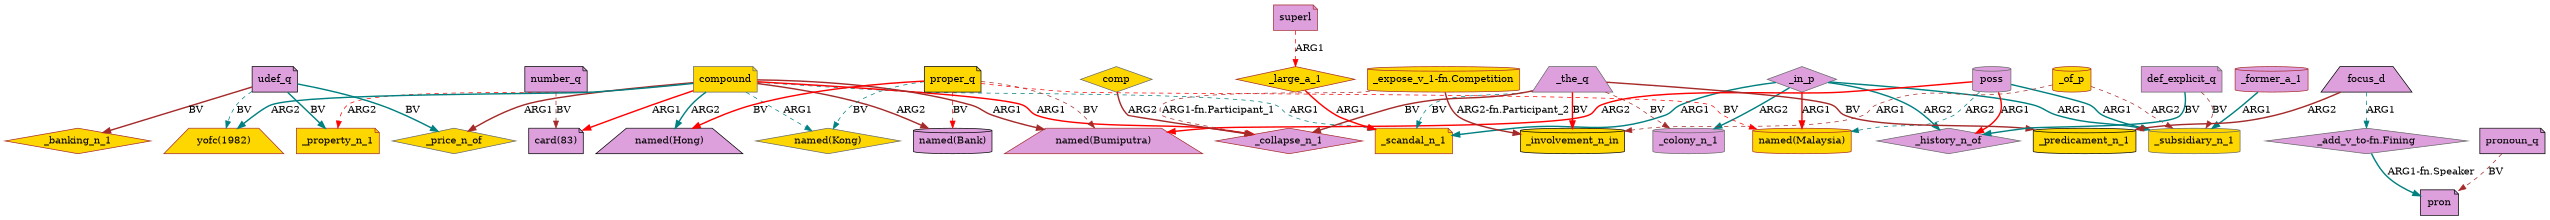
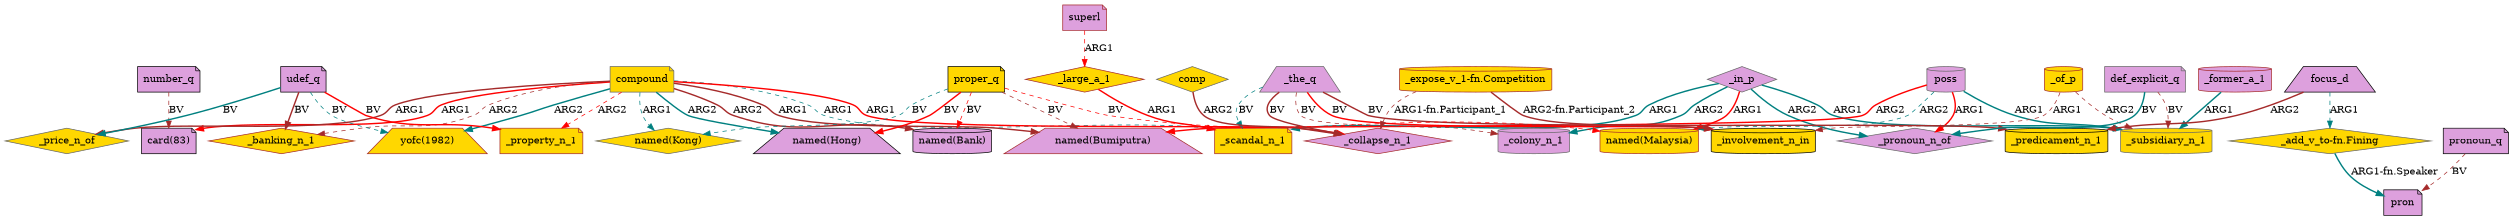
edge "udef_q" -> "_property_n_1": color teal -> red
edge "compound" -> "_banking_n_1": added, label "ARG2"
node "_history_n_of": label "_history_n_of" -> "_pronoun_n_of"
node "_add_v_to-fn.Fining": fillcolor plum -> gold
